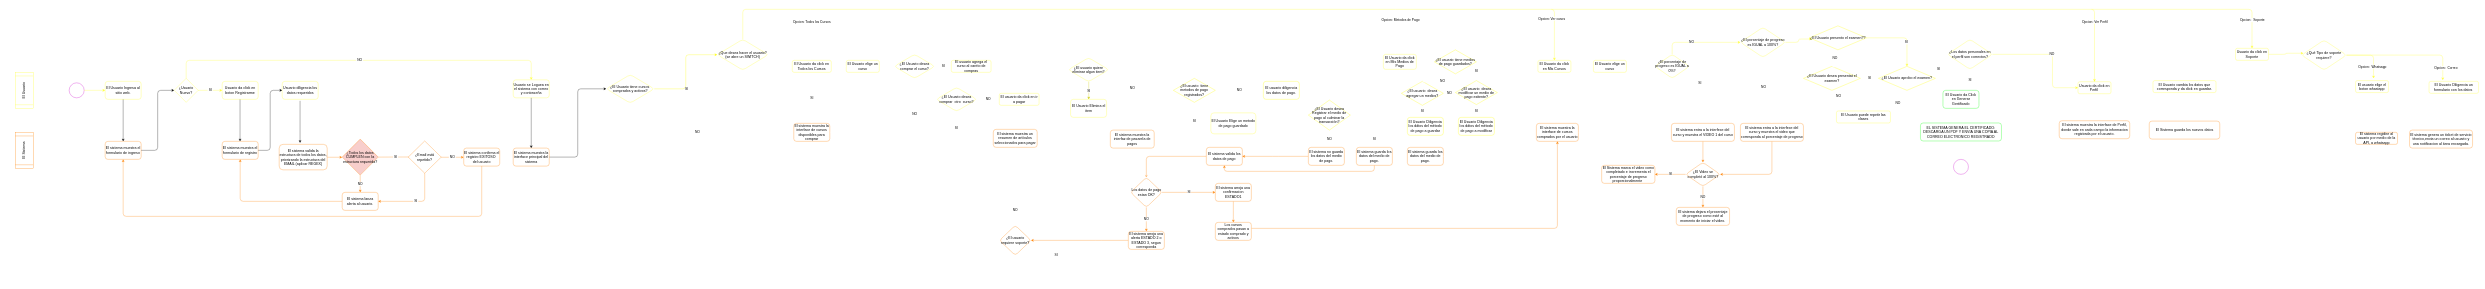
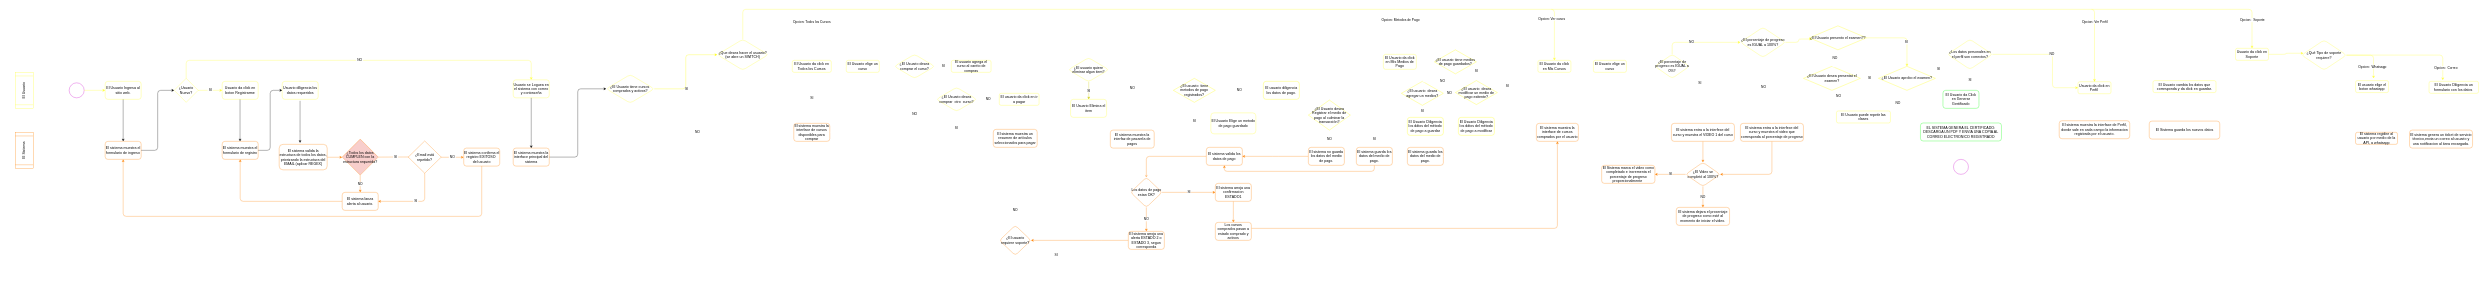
edge "¿El usuario desea modificar un medio de pago exitente?" -> "El Usuario Diligencia los dátos del método de pago a modificar": now "¿El usuario desea modificar un medio de pago exitente?" -> "El Usuario da click en Mis Cursos"
